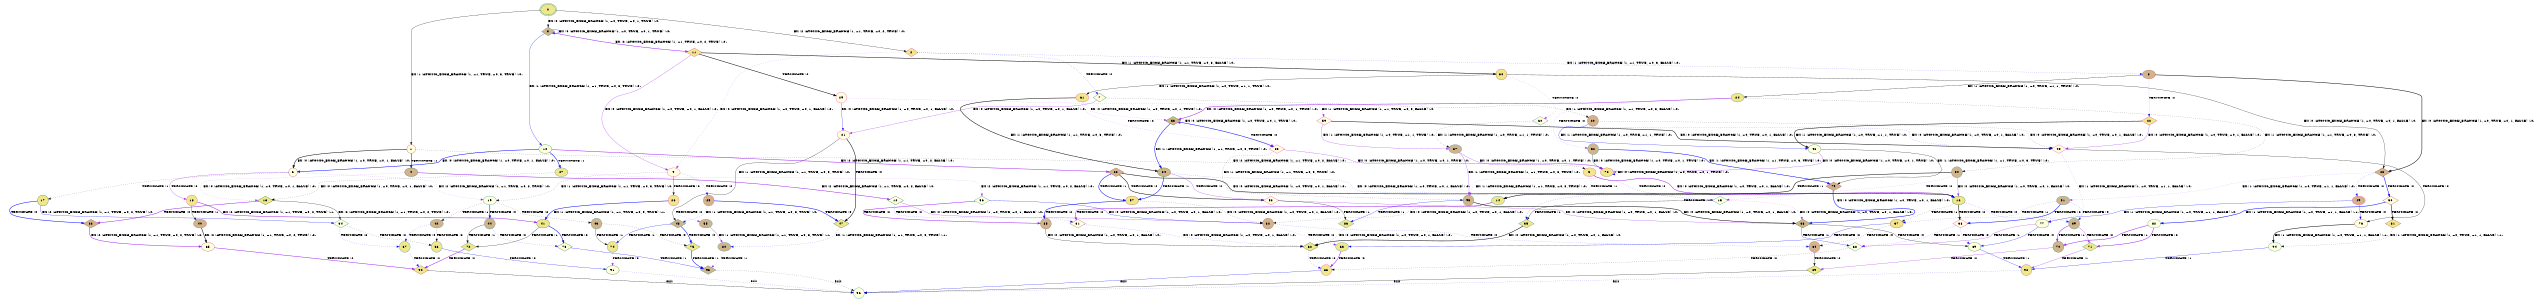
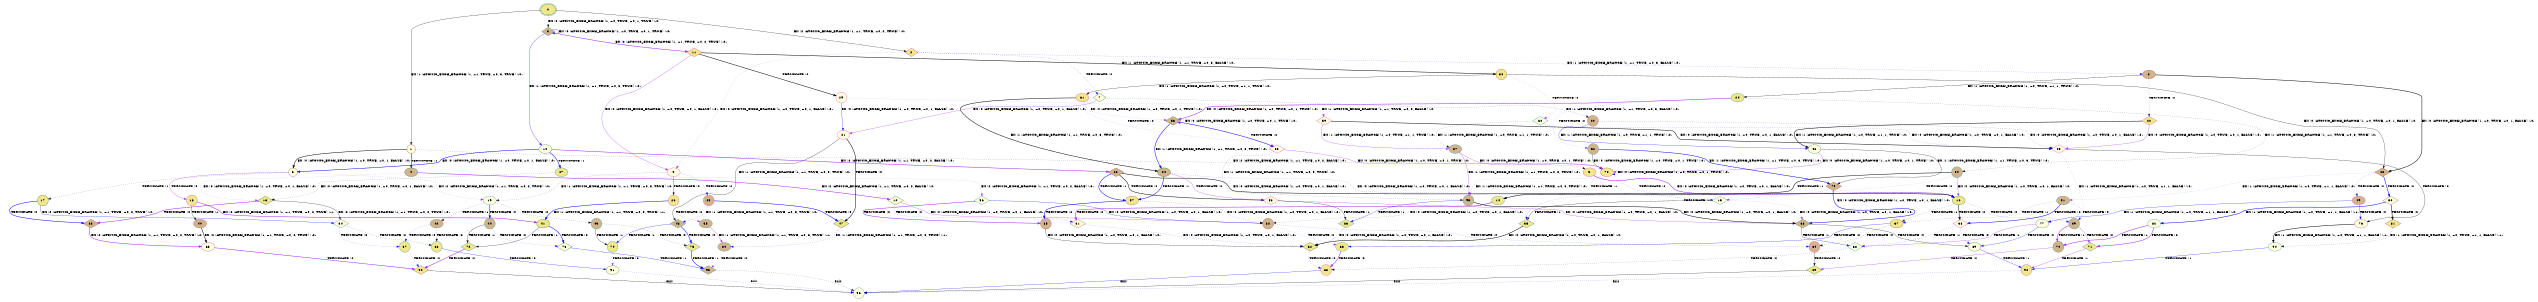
edge "80" -> "93": label "TERMINATE !1" -> "TERMINATE !0"
